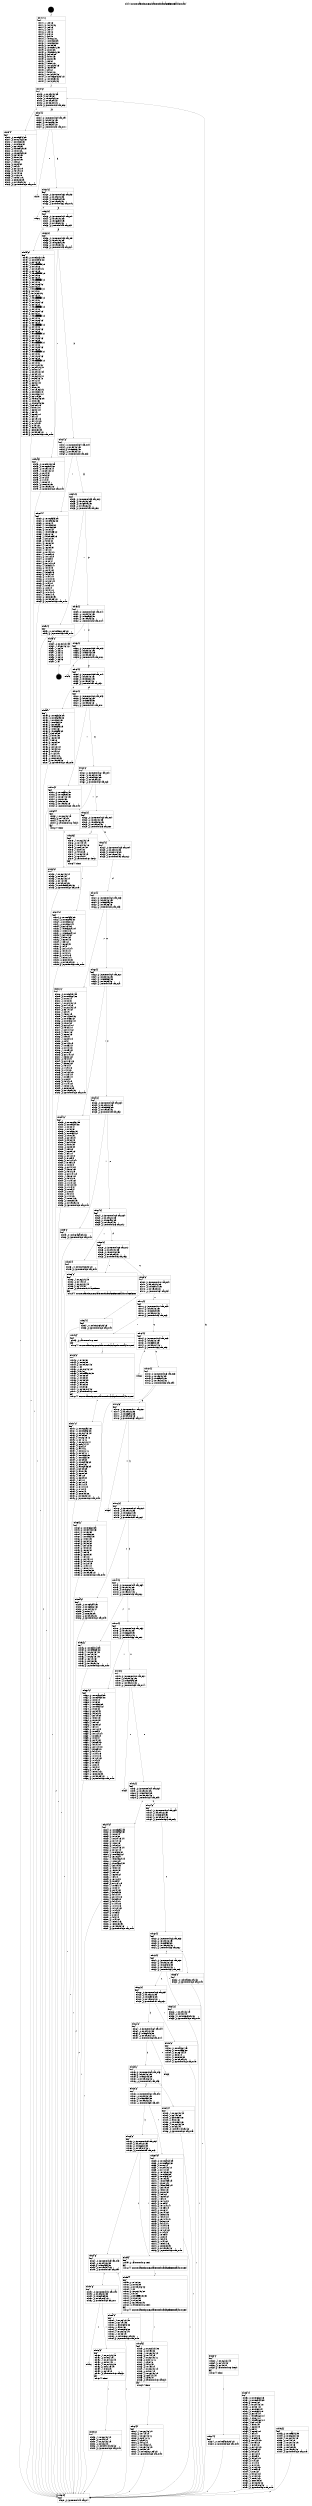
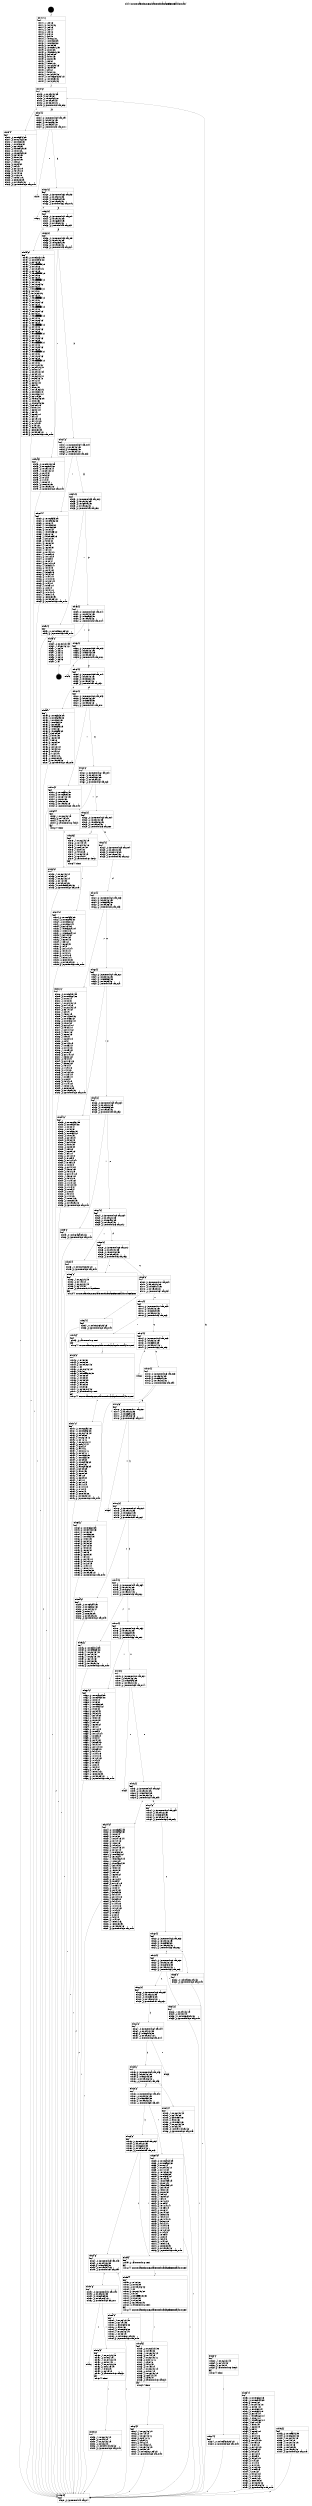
node "0x401b00 [30]": removed
